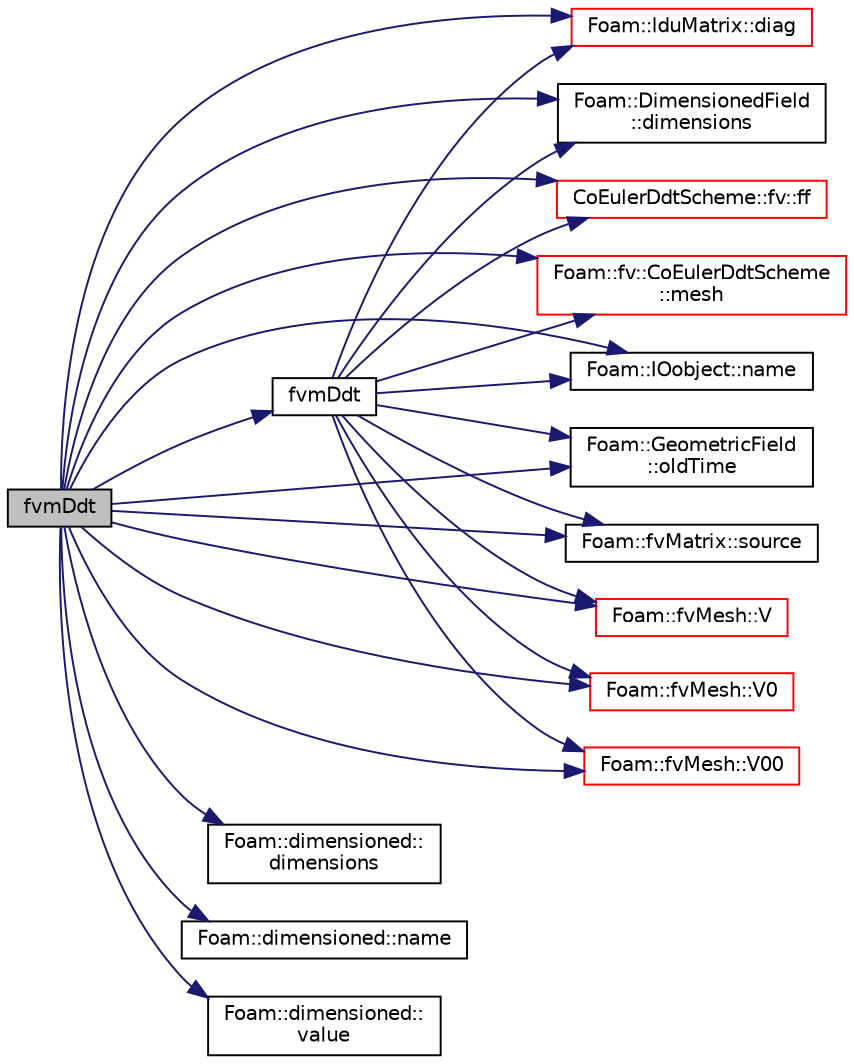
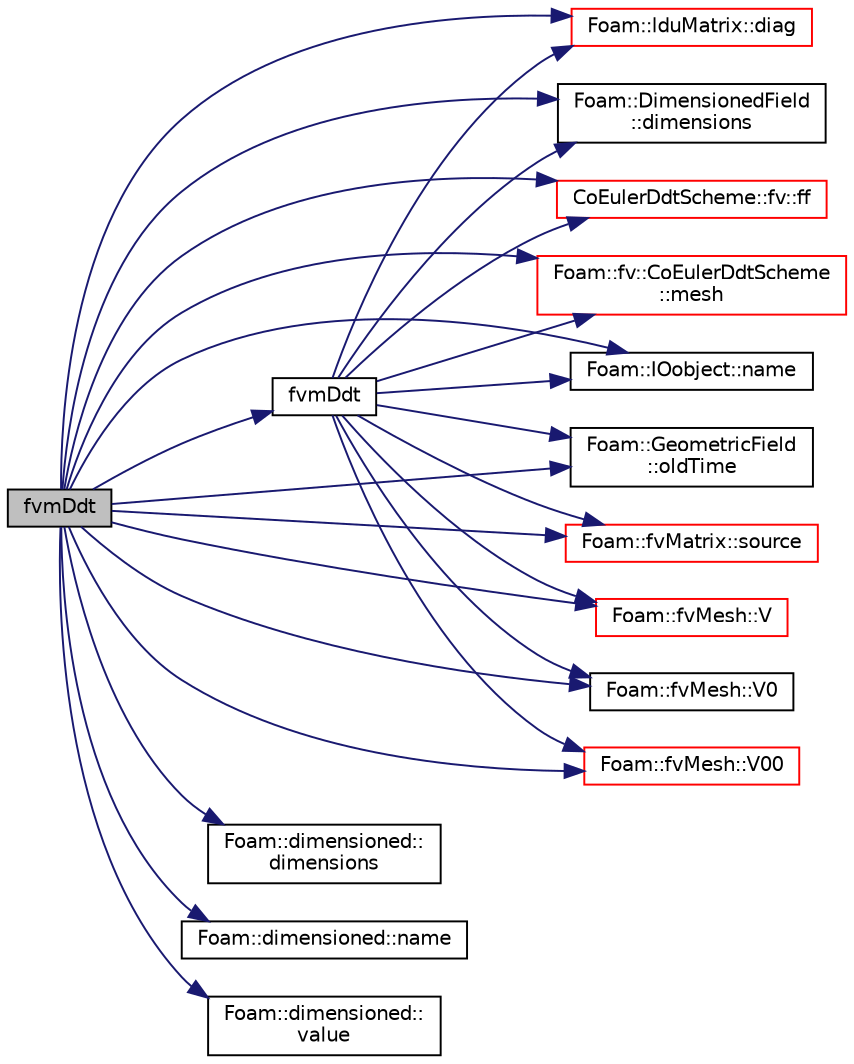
node "Foam::fvMatrix::source": color black -> red
node "Foam::fvMesh::V0": color red -> black
